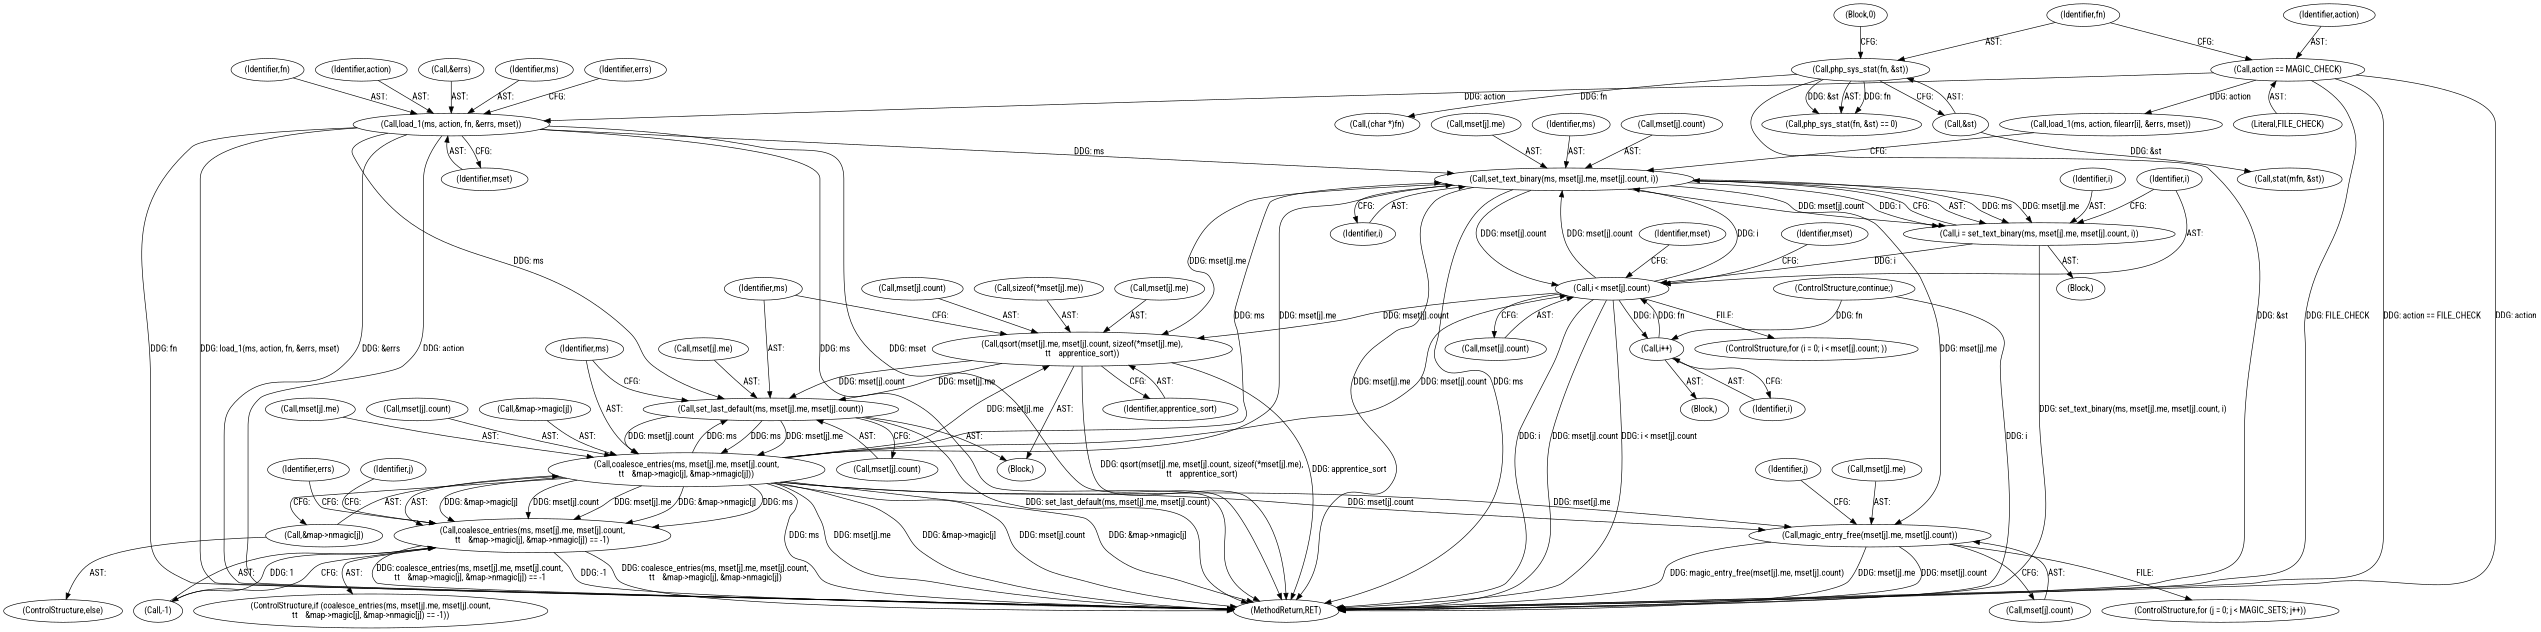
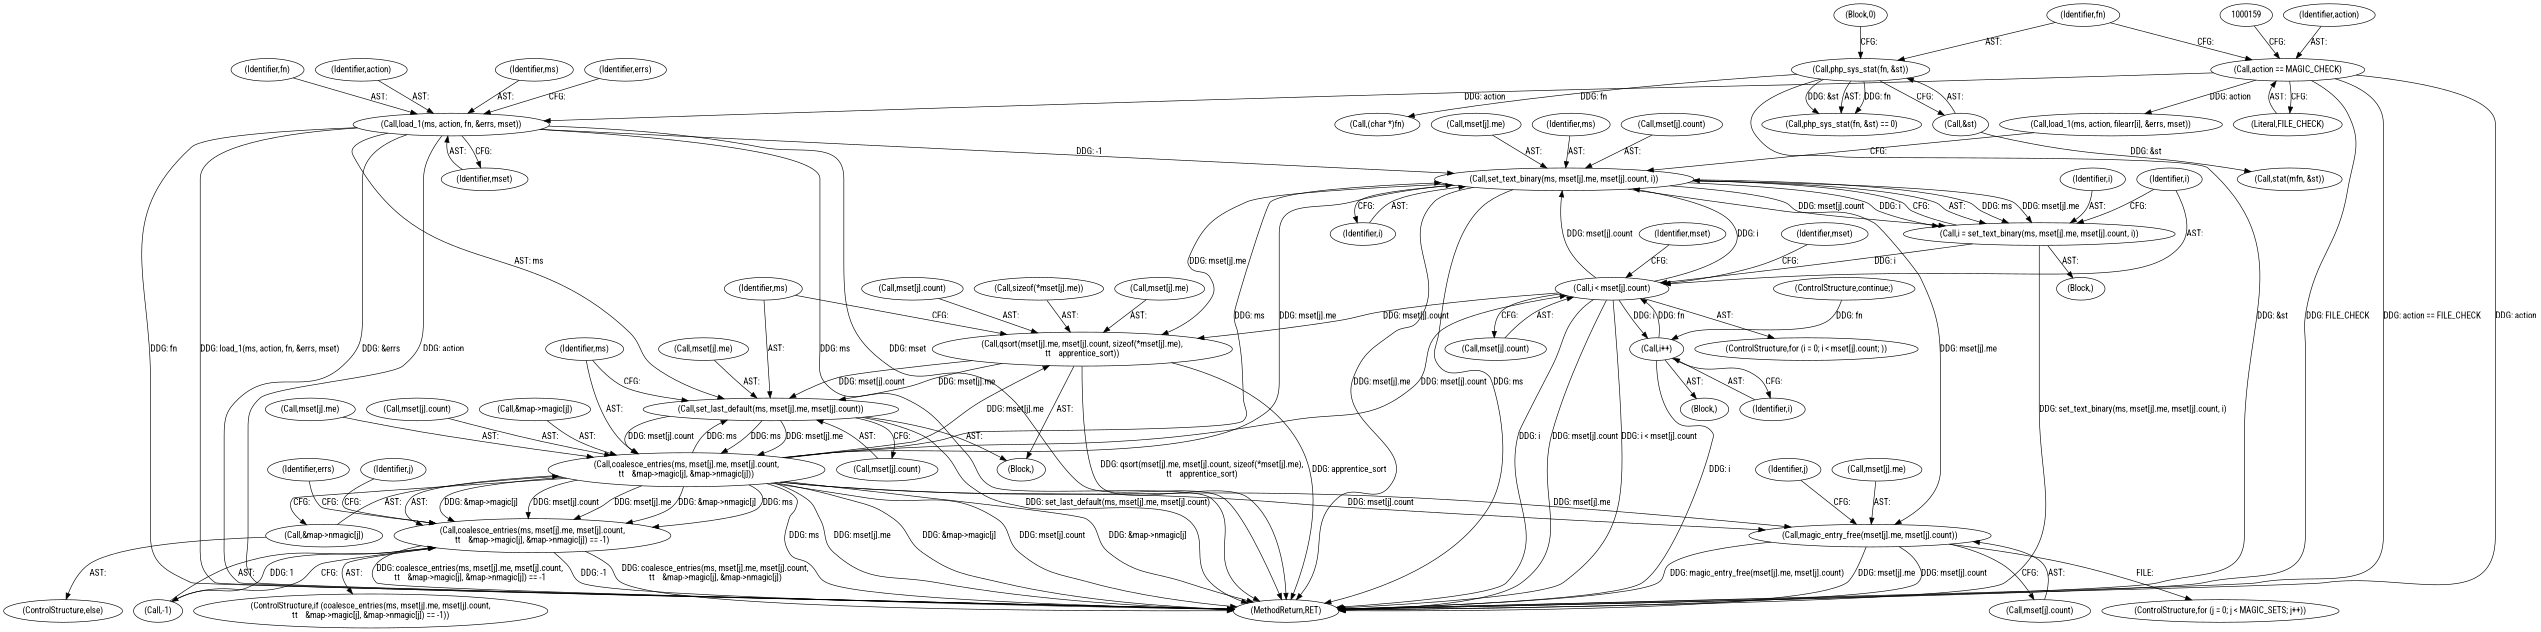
node "1000159": added
node "(Call,&errs)": removed
edge "(Call,action == MAGIC_CHECK)" -> "(Literal,FILE_CHECK)": added, label "CFG:"
edge "(Call,load_1(ms, action, fn, &errs, mset))" -> "(Call,set_text_binary(ms, mset[j].me, mset[j].count, i))": label "DDG: ms" -> "DDG: -1"
edge "(Call,set_text_binary(ms, mset[j].me, mset[j].count, i))" -> "(Call,i < mset[j].count)": removed, label "DDG: mset[j].count"
edge "(Call,load_1(ms, action, fn, &errs, mset))" -> "(Call,set_last_default(ms, mset[j].me, mset[j].count))": label "DDG: ms" -> "AST: ms"
edge "(Call,i < mset[j].count)" -> "(ControlStructure,for (i = 0; i < mset[j].count; ))": label "FILE: " -> "AST: "
node "(Identifier,apprentice_sort)": removed
edge "(ControlStructure,continue;)" -> "(MethodReturn,RET)": now "(Call,i++)" -> "(MethodReturn,RET)"
